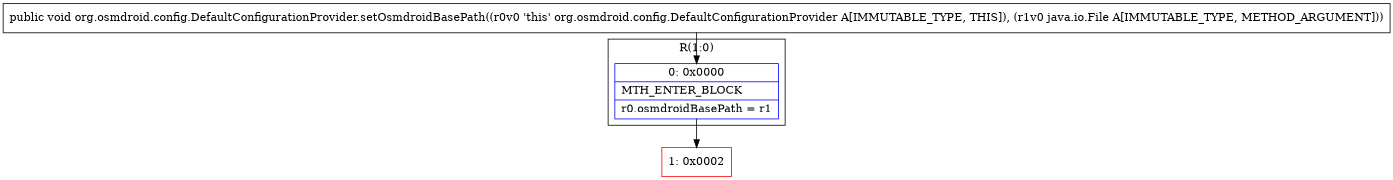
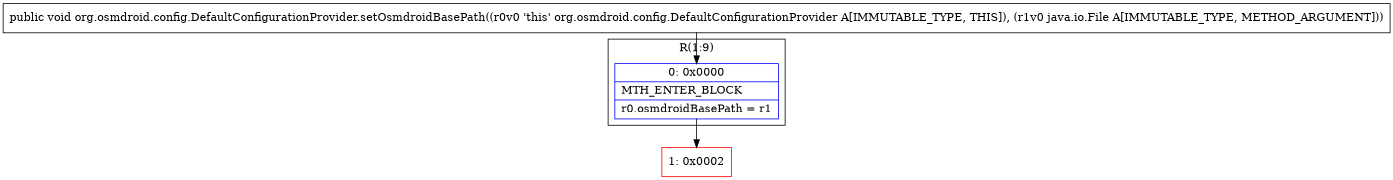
cluster "R(1:0)": label "R(1:0)" -> "R(1:9)"
